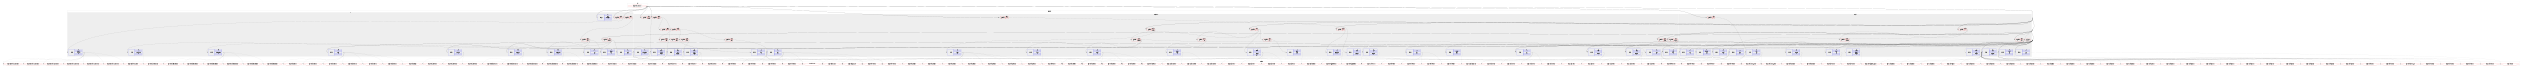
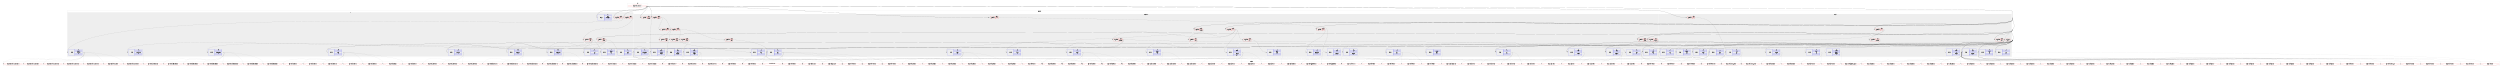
node "portage://dev-libs/jemalloc-5.2.1": removed
